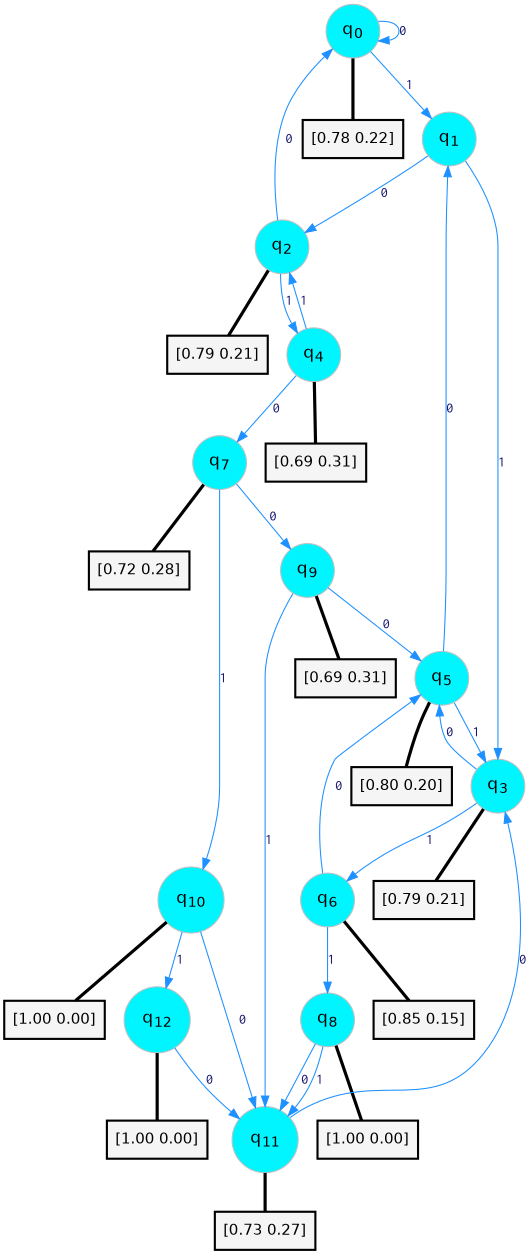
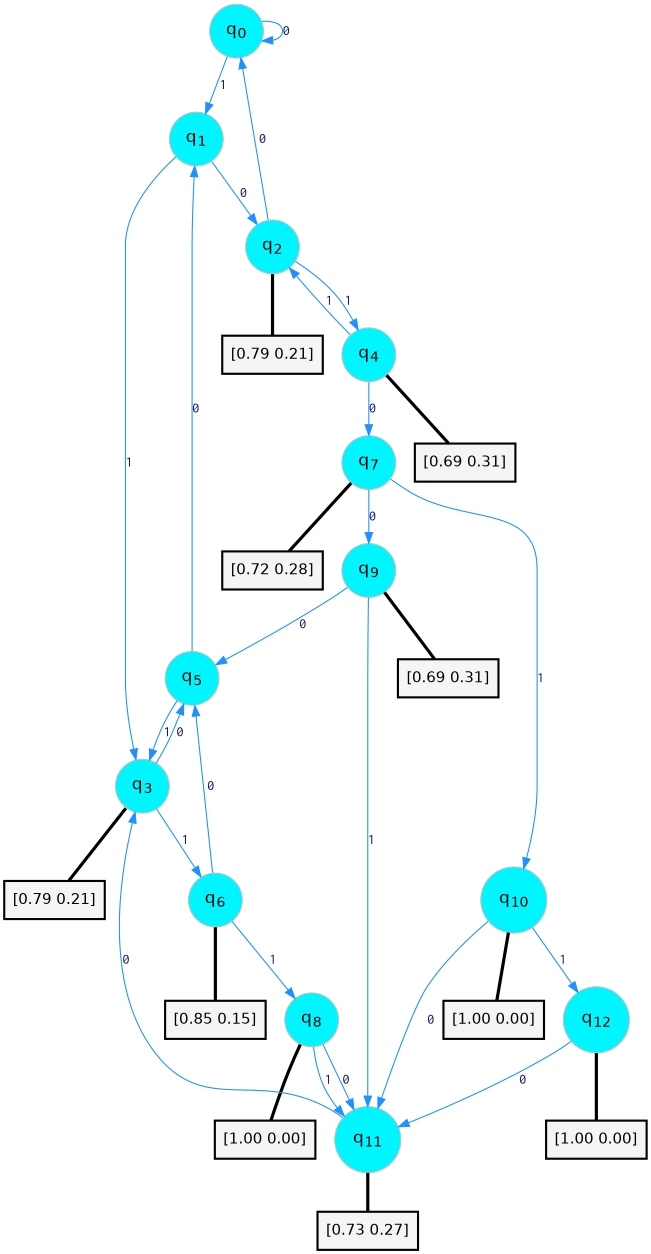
node "[0.78 0.22]": removed
node "[0.80 0.20]": removed
